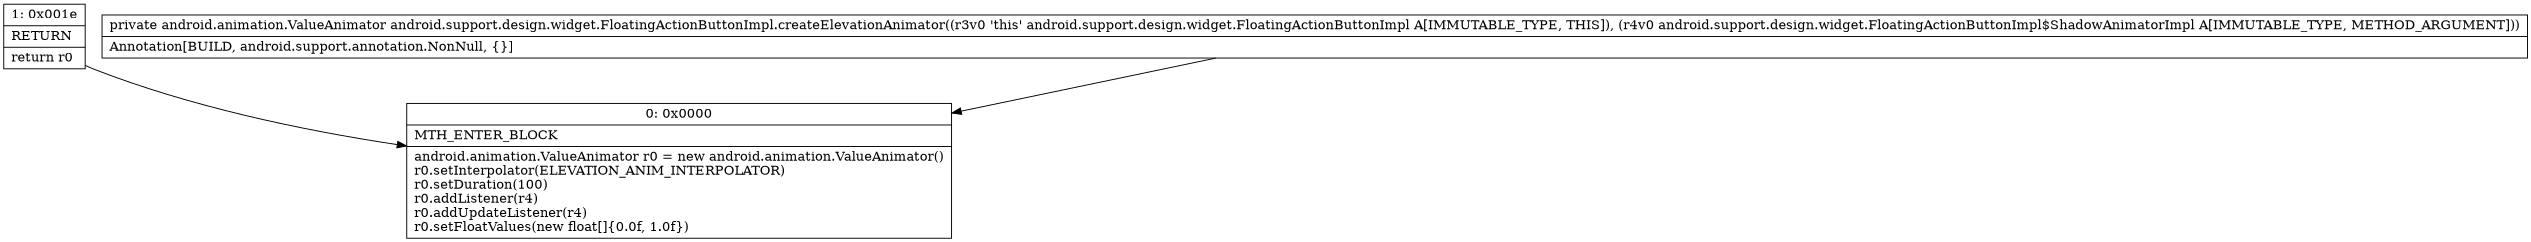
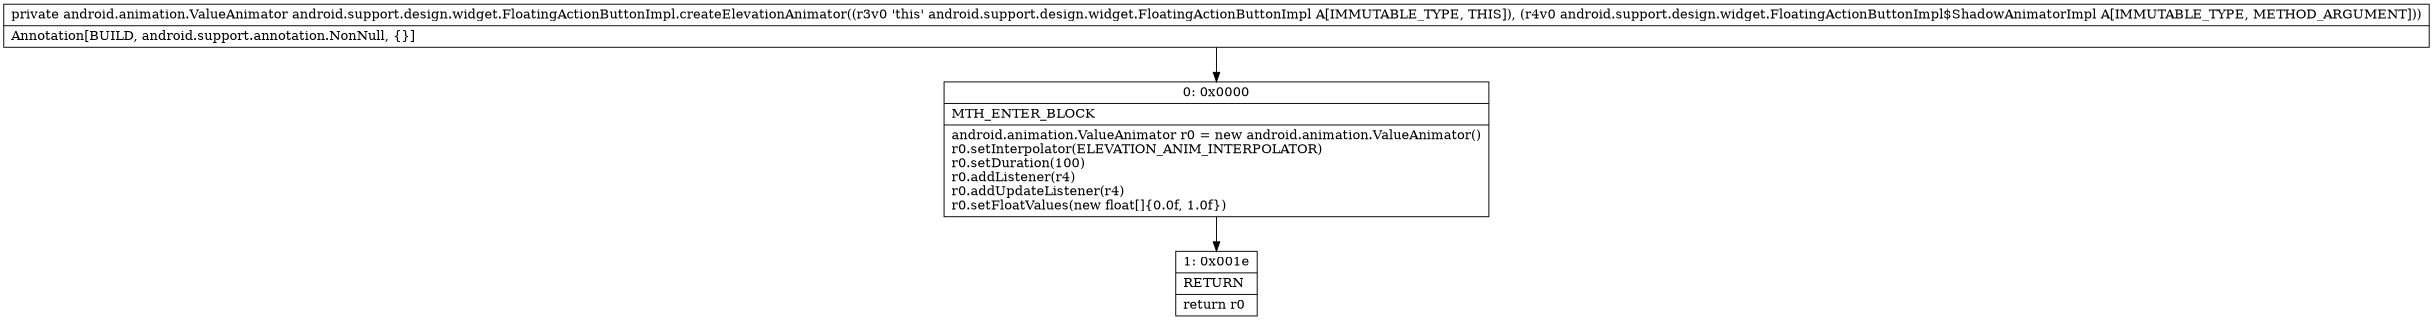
edge "1: 0x001e" -> "0: 0x0000": reversed
